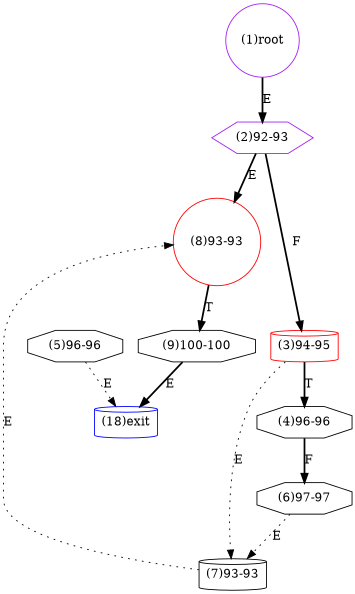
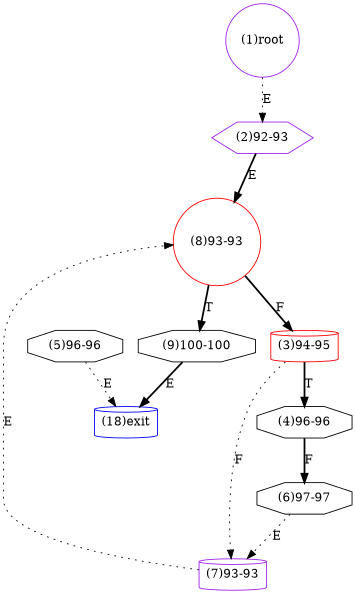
edge "(1)root" -> "(2)92-93": style bold -> dotted
edge "(2)92-93" -> "(3)94-95": now "(8)93-93" -> "(3)94-95"
edge "(3)94-95" -> "(7)93-93": label "E" -> "F"
node "(7)93-93": color black -> purple
